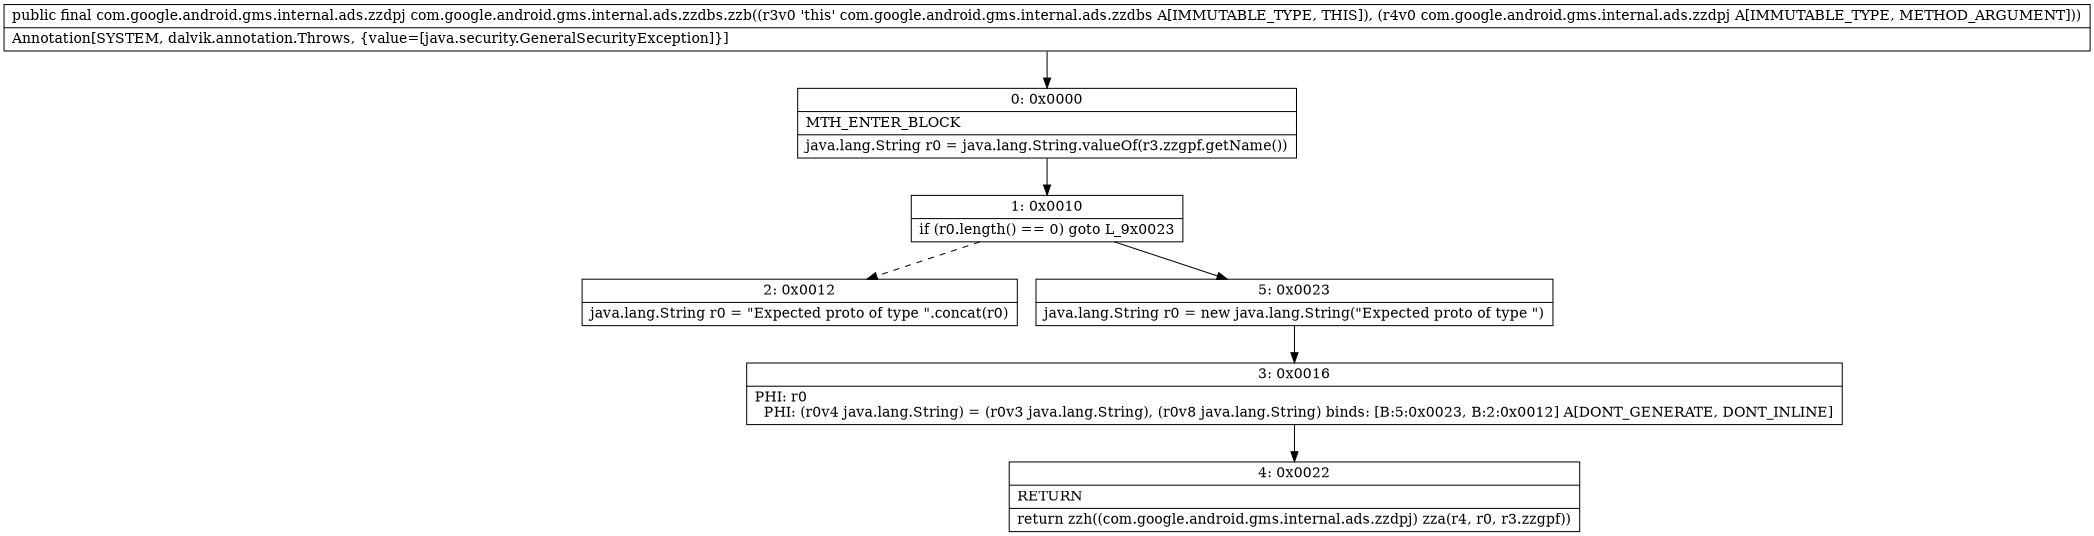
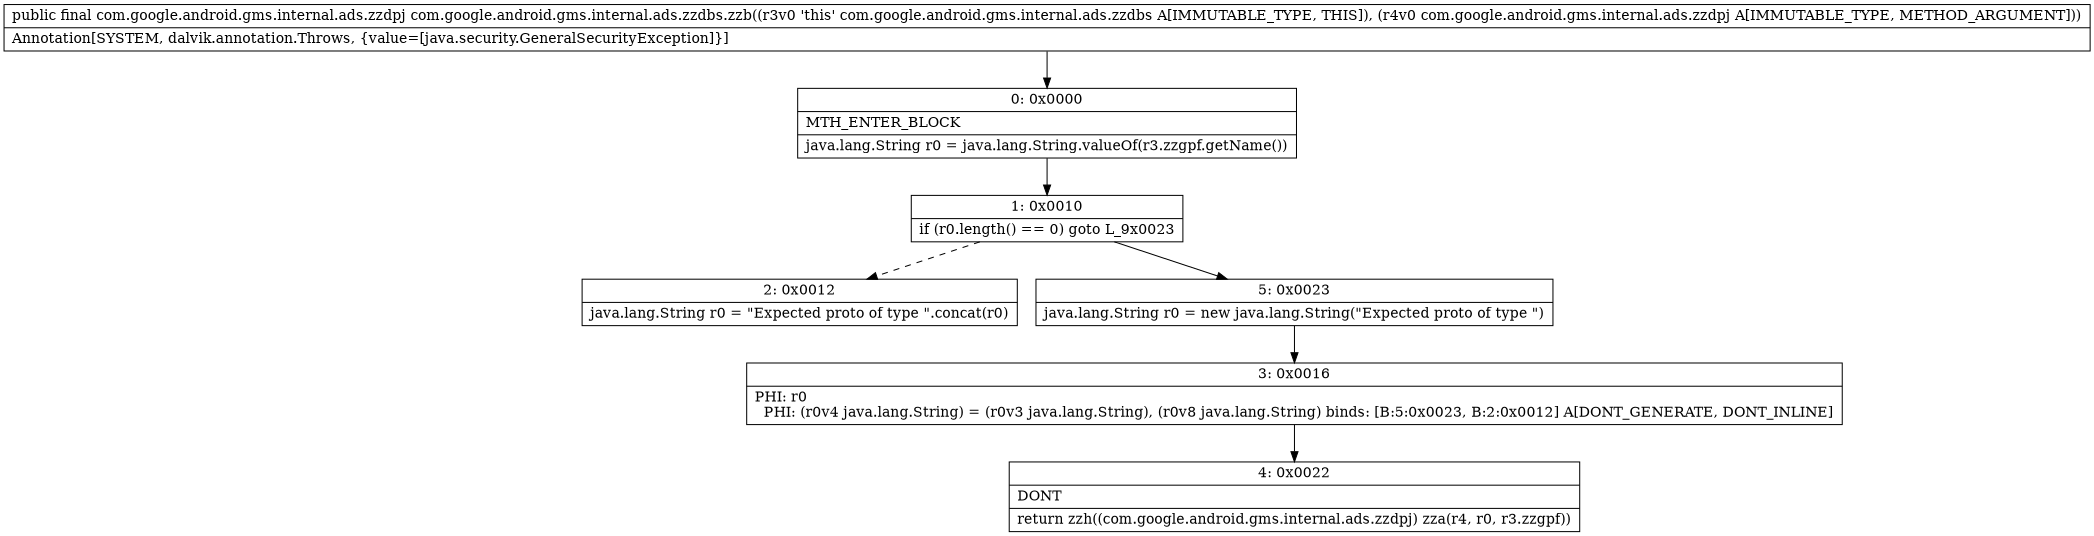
node "4: 0x0022": text "RETURN" -> "DONT"
